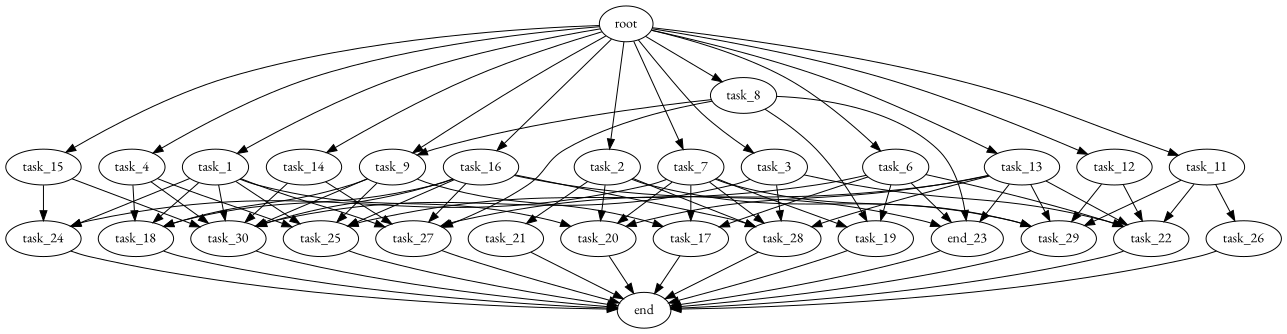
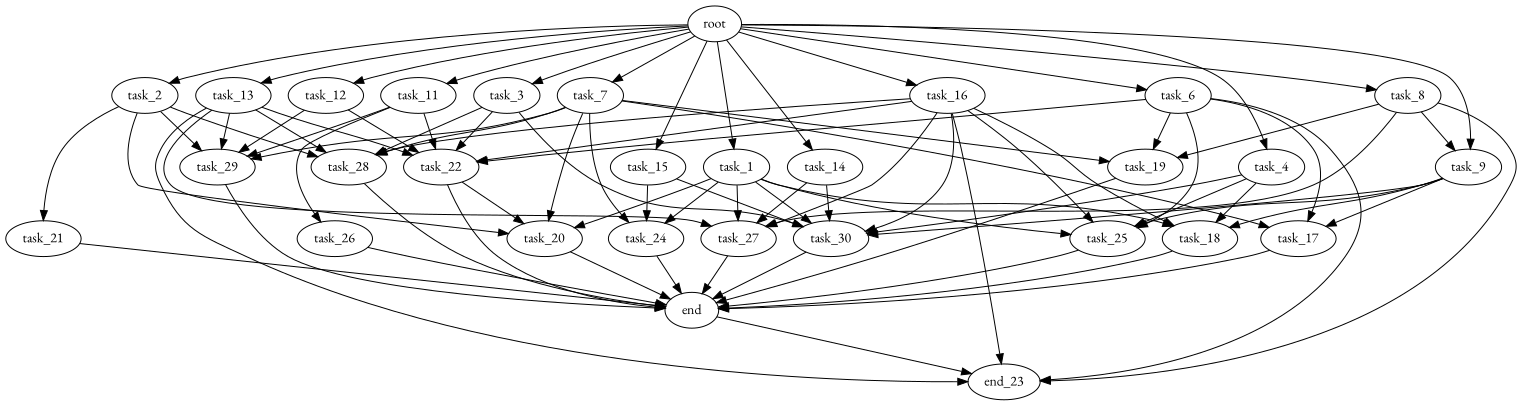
edge "task_16" -> "task_22": added
edge "task_13" -> "task_20": now "task_22" -> "task_20"
edge "end_23" -> "end": reversed
